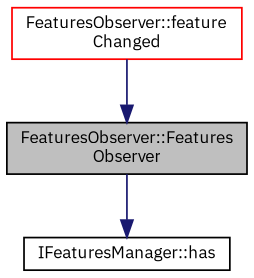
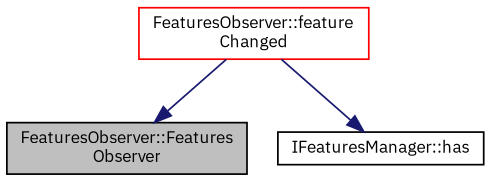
edge "FeaturesObserver::Features Observer" -> "IFeaturesManager::has": now "FeaturesObserver::feature Changed" -> "IFeaturesManager::has"
